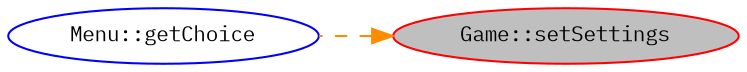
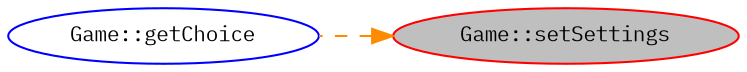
node "Menu::getChoice": label "Menu::getChoice" -> "Game::getChoice"
